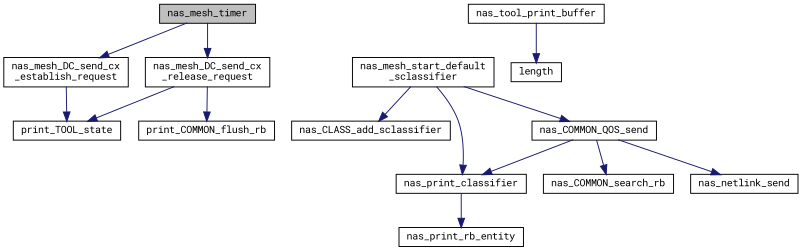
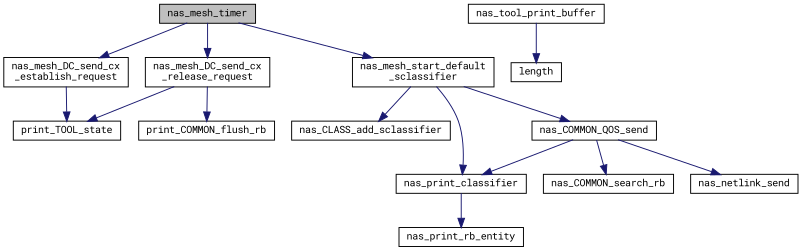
edge "nas_mesh_timer" -> "nas_mesh_start_default _sclassifier": added
